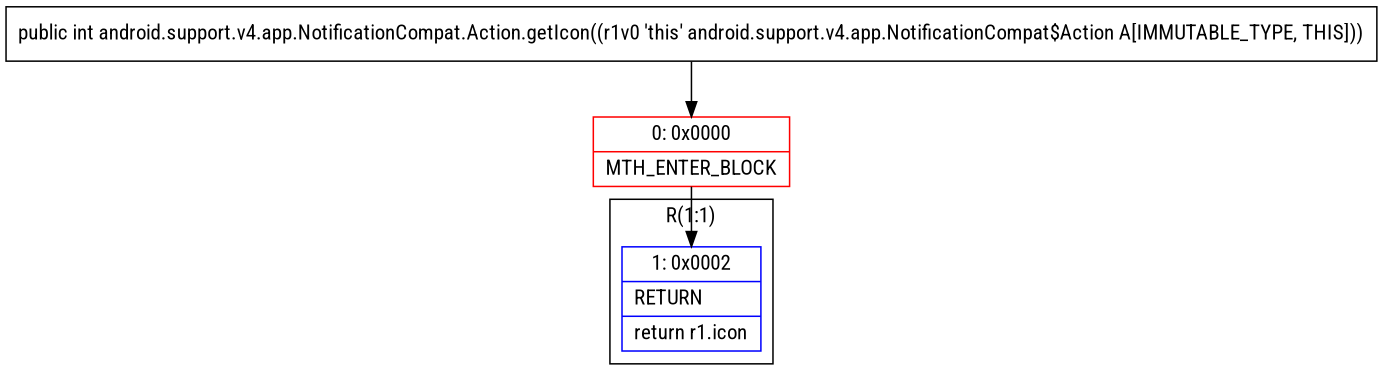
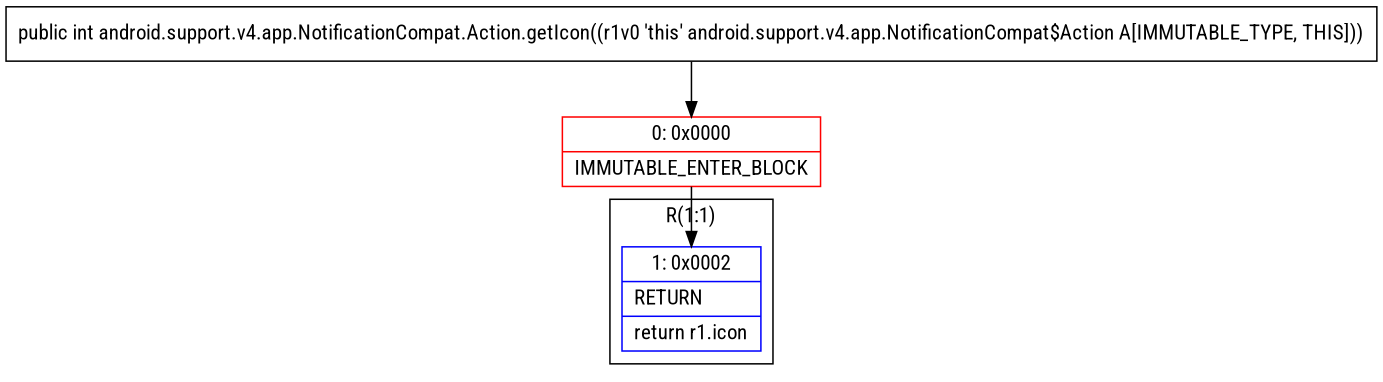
node "0: 0x0000": text "MTH_ENTER_BLOCK" -> "IMMUTABLE_ENTER_BLOCK"
